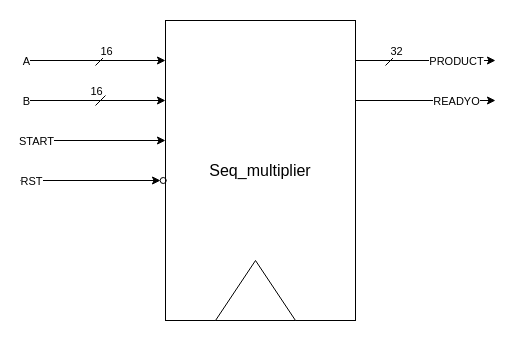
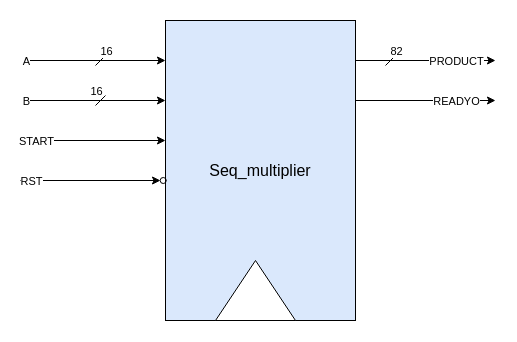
node "32": label "32" -> "82"
node "Seq_multiplier": fillcolor #ffffff -> #dae8fc
